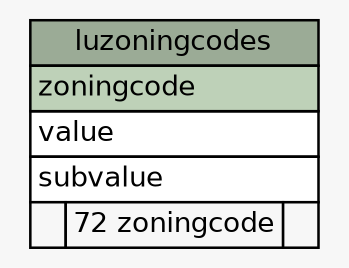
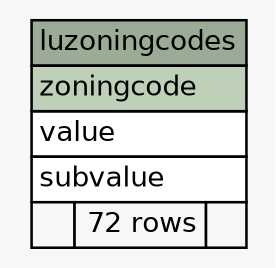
node "luzoningcodes": text "72 zoningcode" -> "72 rows"
